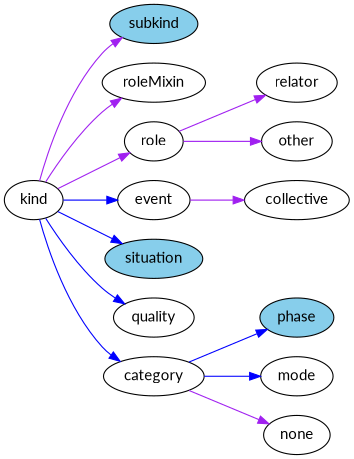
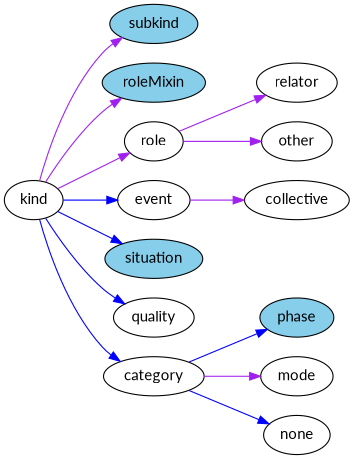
node "roleMixin": fillcolor white -> skyblue
edge "category" -> "mode": color blue -> purple
edge "category" -> "none": color purple -> blue
